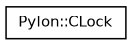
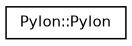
node "Pylon::CLock": label "Pylon::CLock" -> "Pylon::Pylon"
